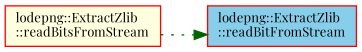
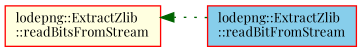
edge "lodepng::ExtractZlib ::readBitsFromStream" -> "lodepng::ExtractZlib ::readBitFromStream": reversed
